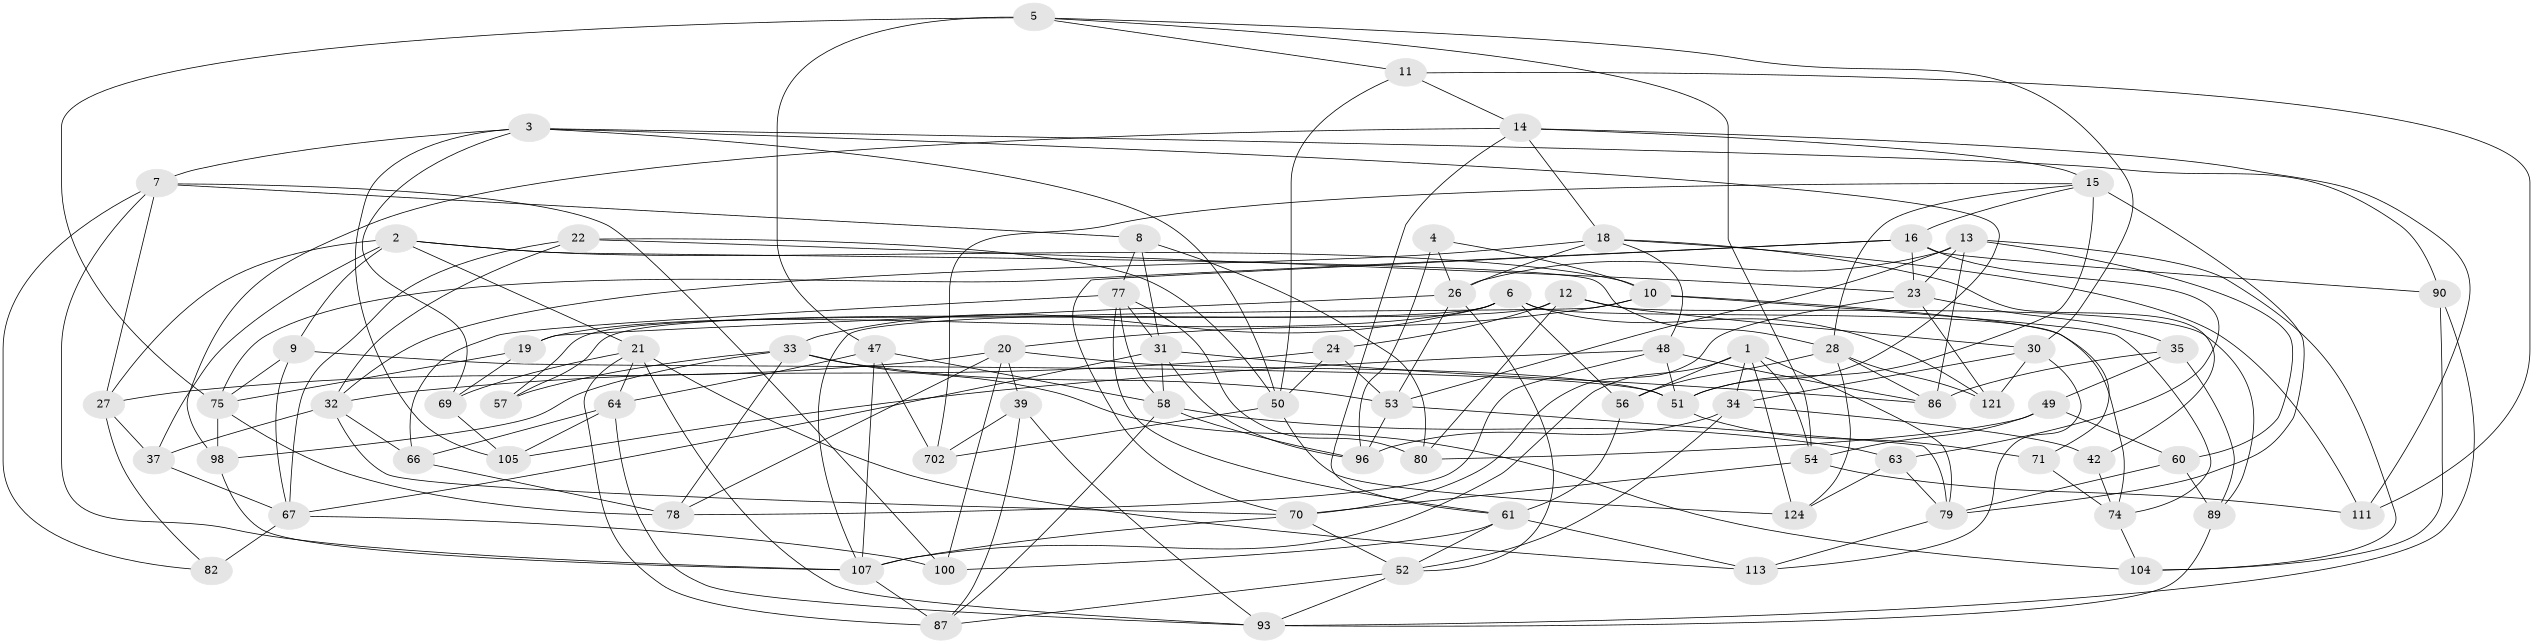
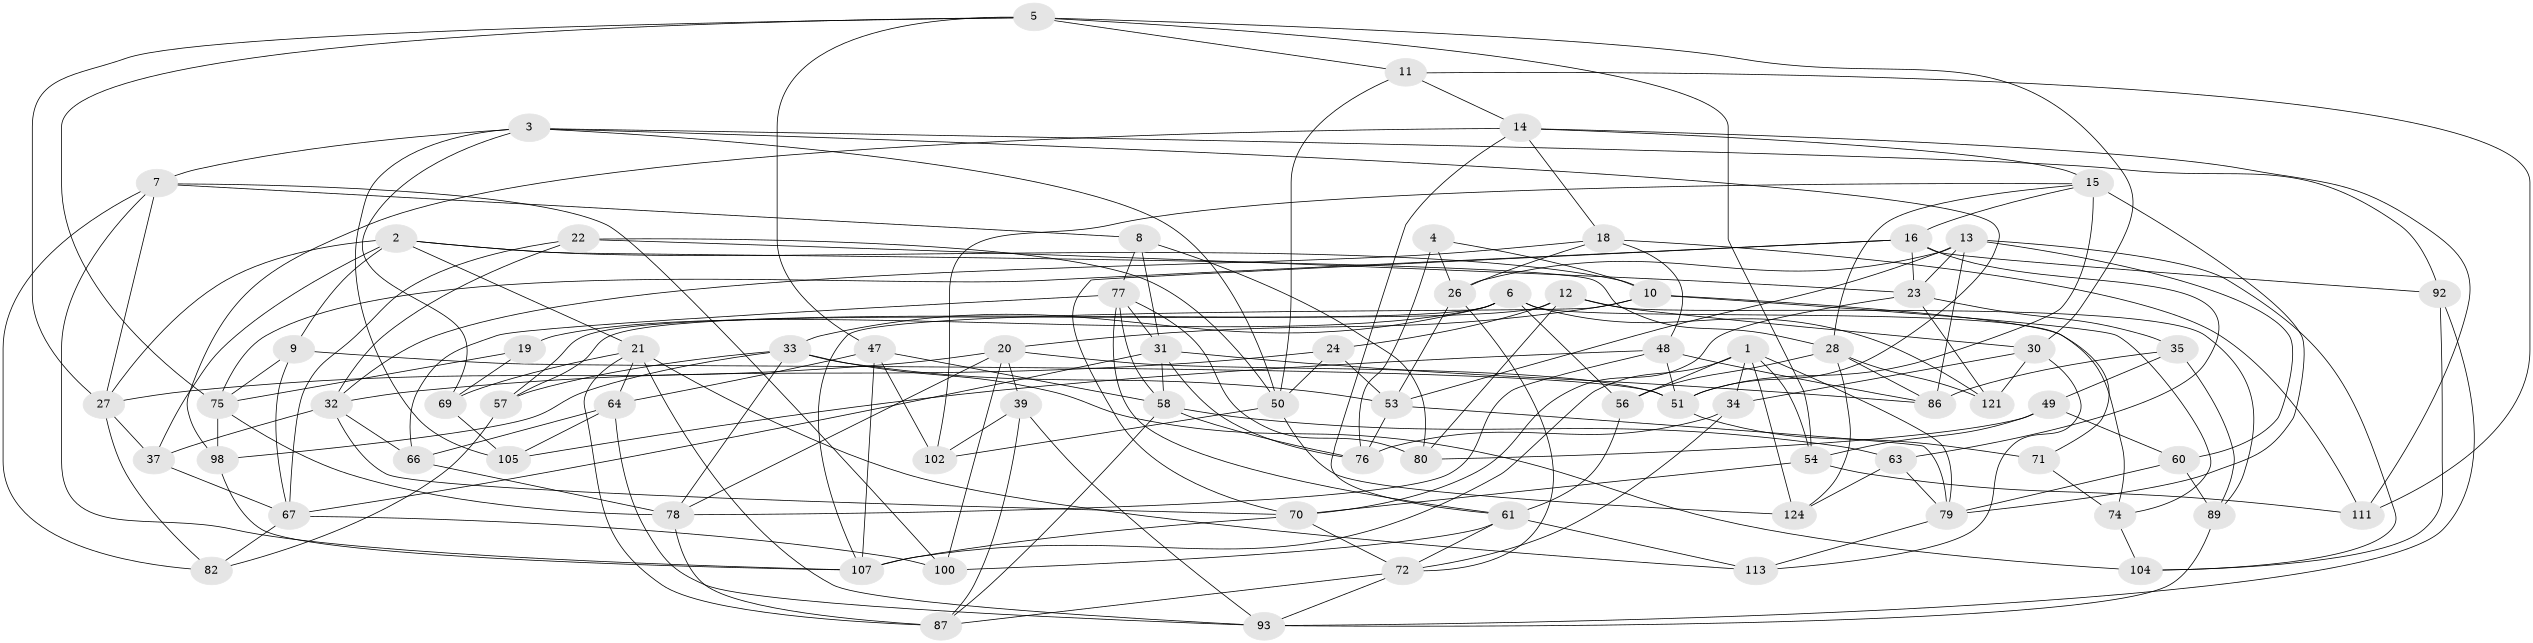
edge "5" -- "27": added
node "90": label "90" -> "92"
edge "26" -- "19": removed
node "702": label "702" -> "102"
node "96": label "96" -> "76"
node "42": removed
edge "57" -- "82": added
node "52": label "52" -> "72"
edge "107" -- "87": now "78" -- "87"
